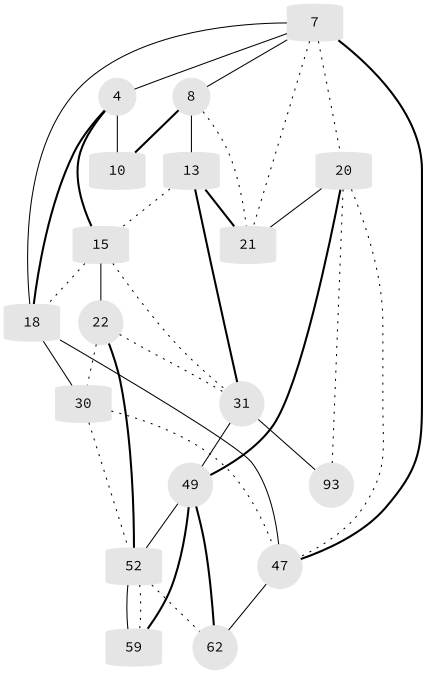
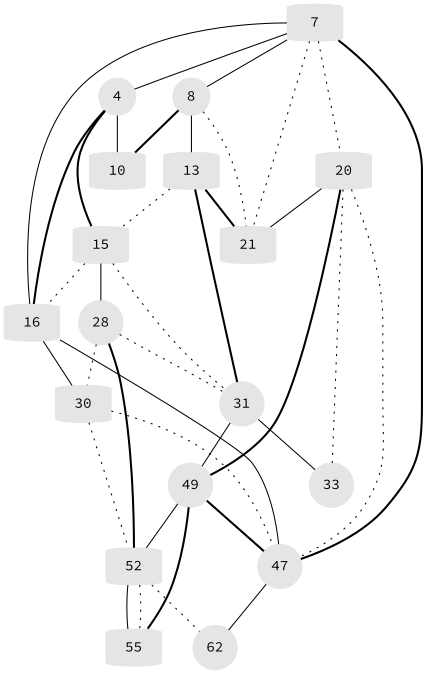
node "18": label "18" -> "16"
node "22": label "22" -> "28"
node "93": label "93" -> "33"
edge "49" -- "62": now "49" -- "47"
node "59": label "59" -> "55"
